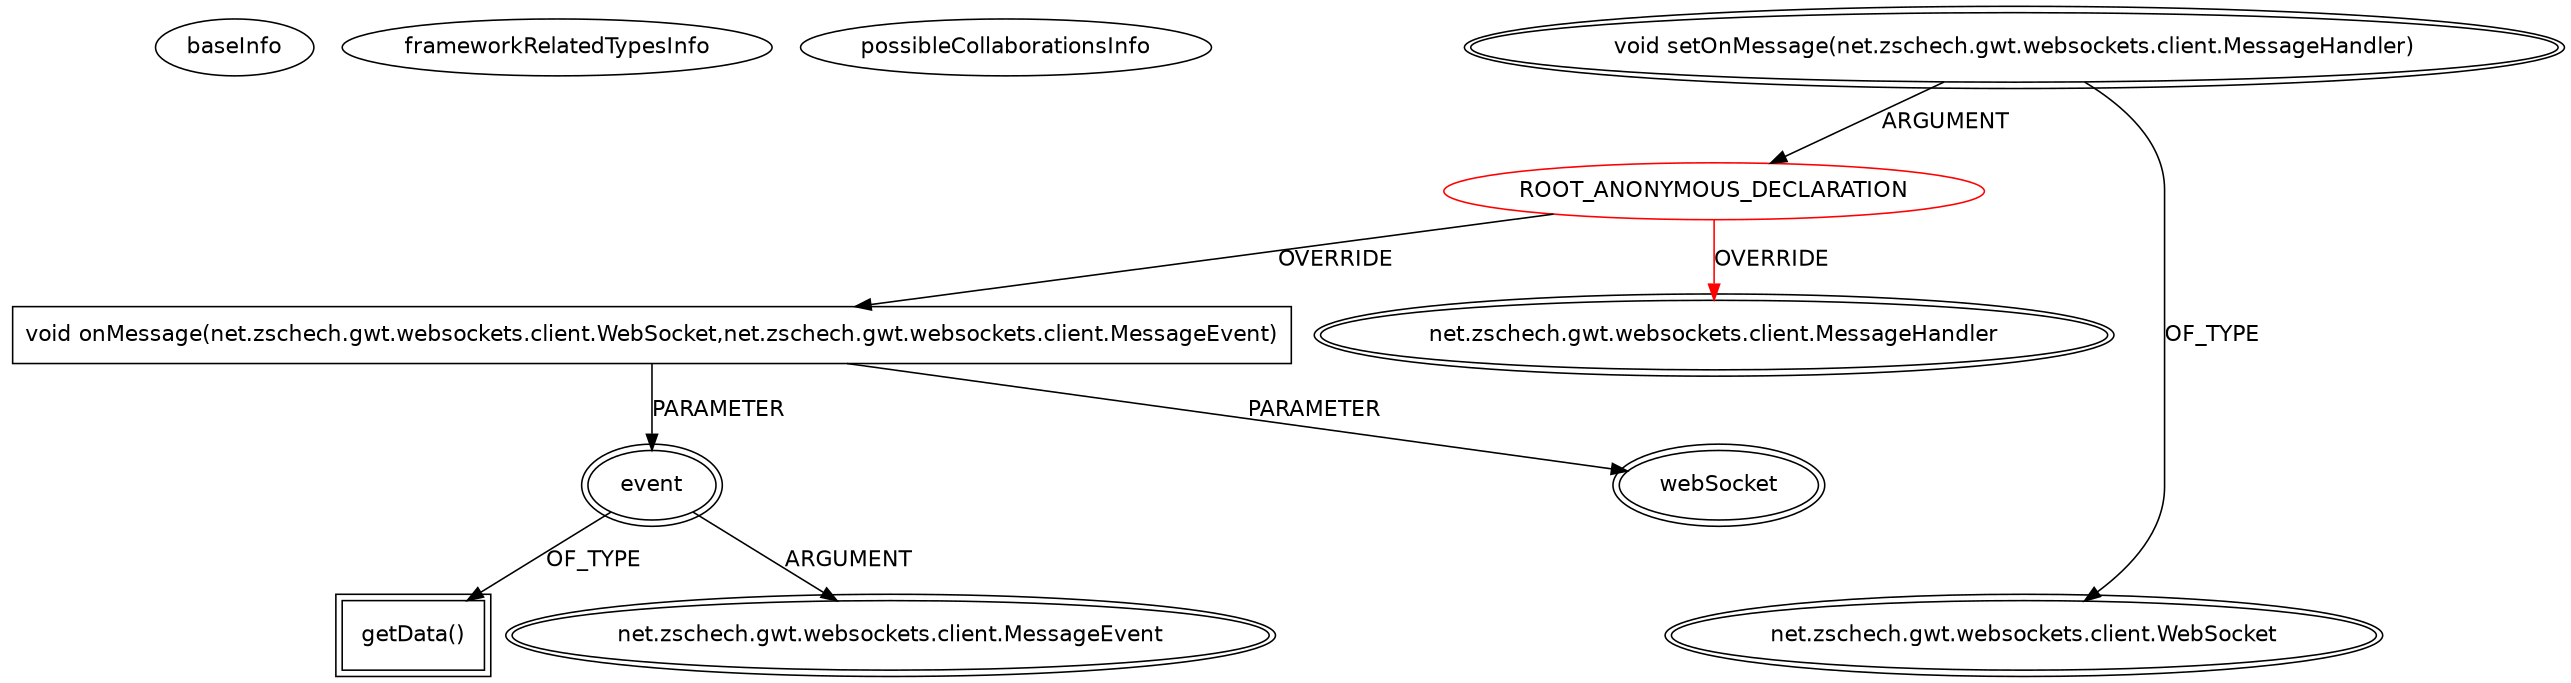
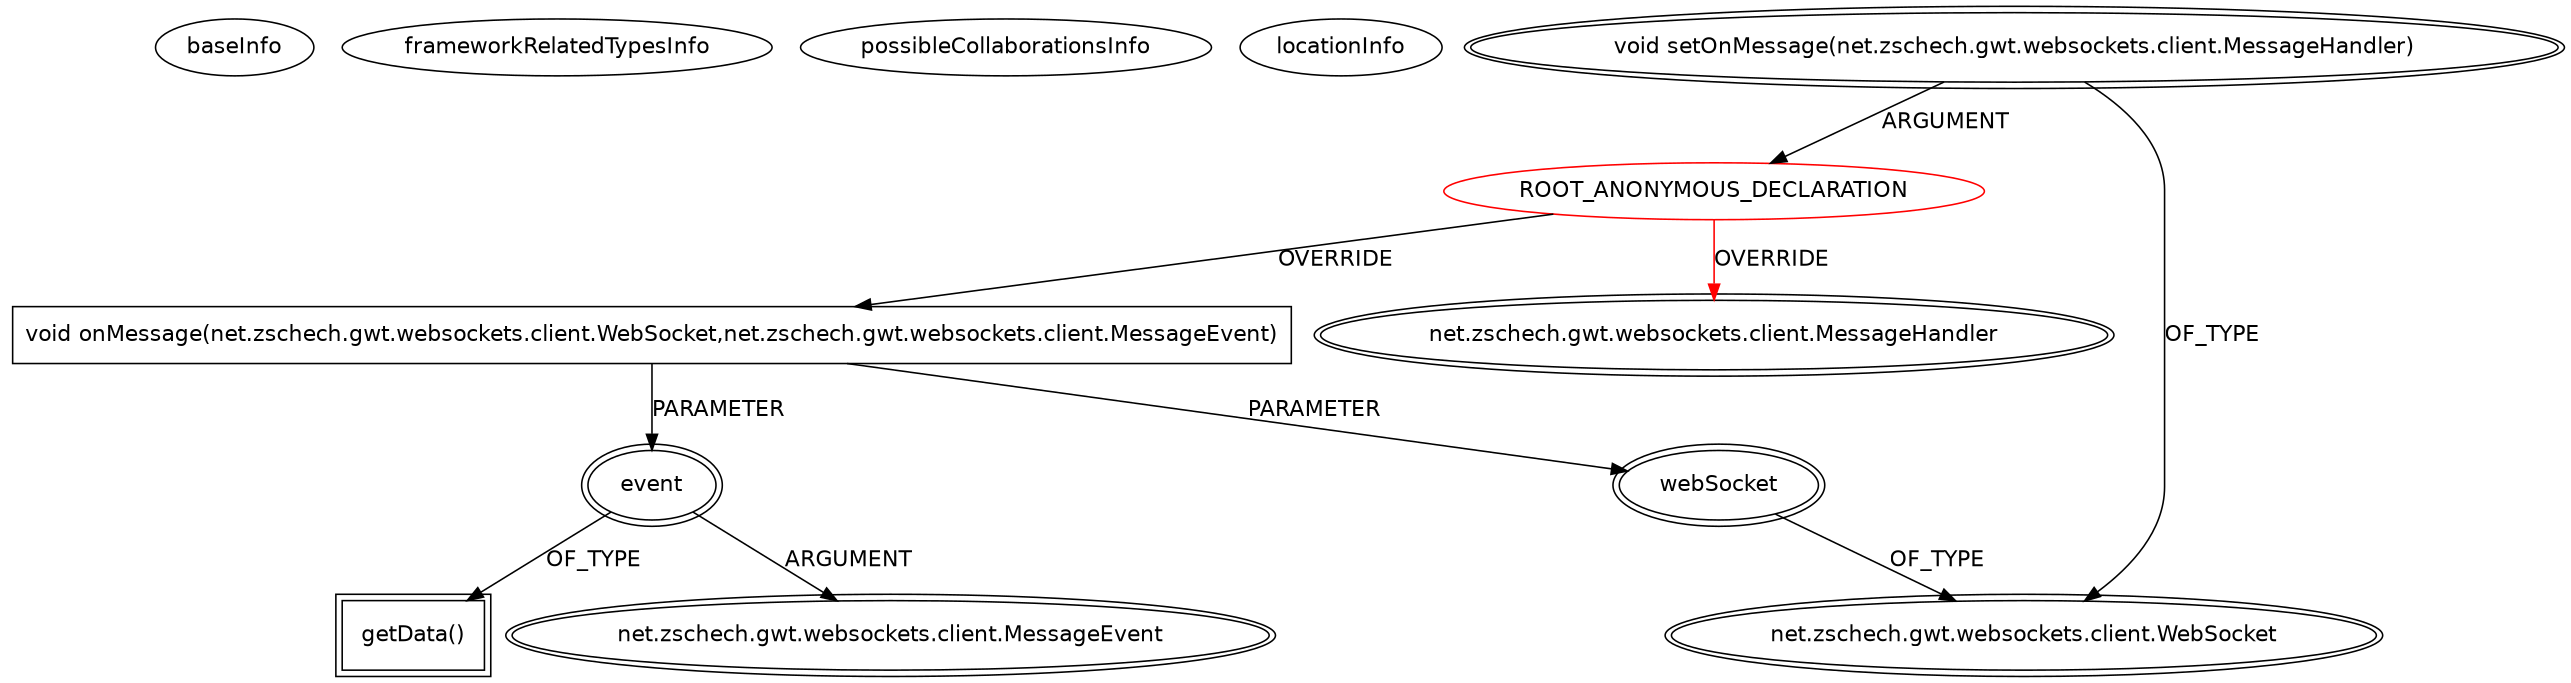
node "locationInfo": added
edge "webSocket" -> "net.zschech.gwt.websockets.client.WebSocket": added, label "OF_TYPE"
